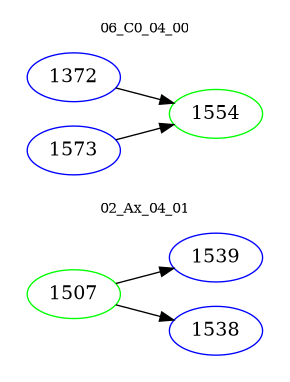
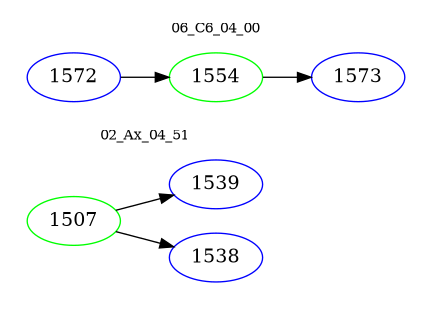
cluster "06_C0_04_00": label "06_C0_04_00" -> "06_C6_04_00"
node "1372": label "1372" -> "1572"
edge "1573" -> "1554": reversed
cluster "02_Ax_04_01": label "02_Ax_04_01" -> "02_Ax_04_51"
